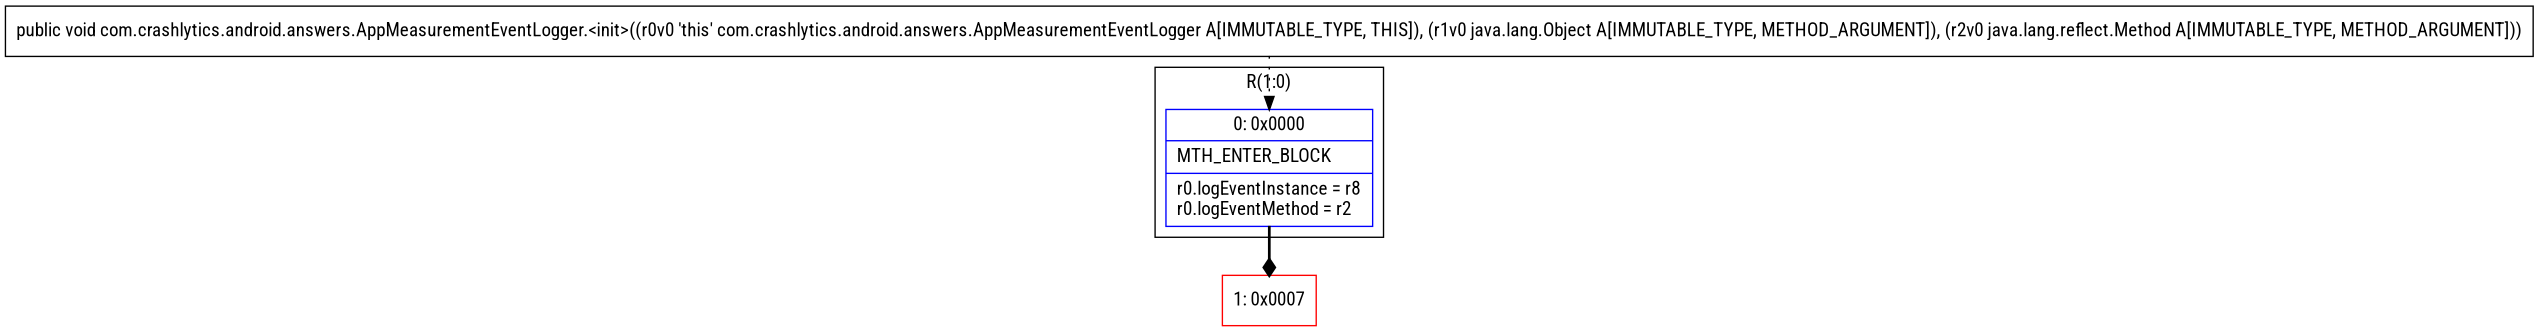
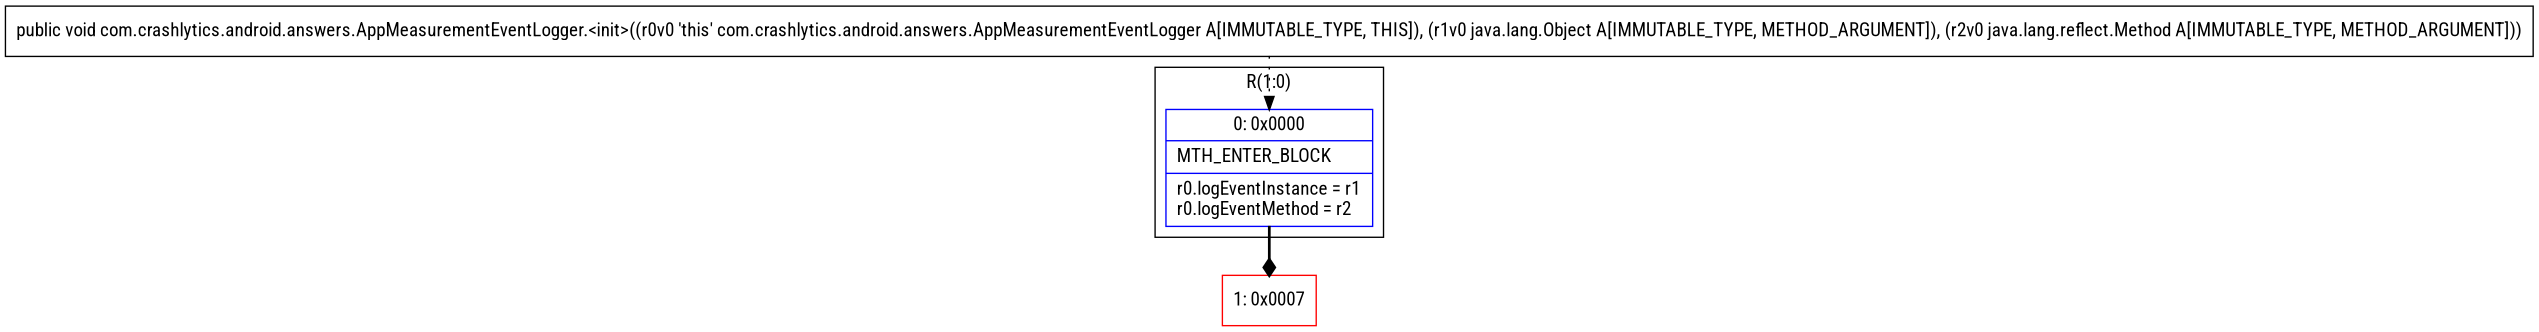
node "0: 0x0000": text "r0.logEventInstance = r8" -> "r0.logEventInstance = r1"
